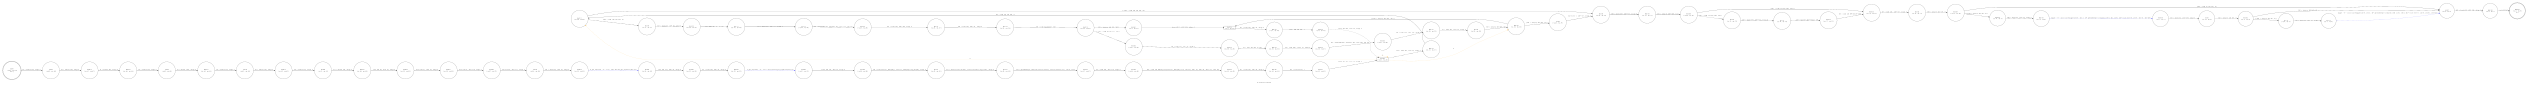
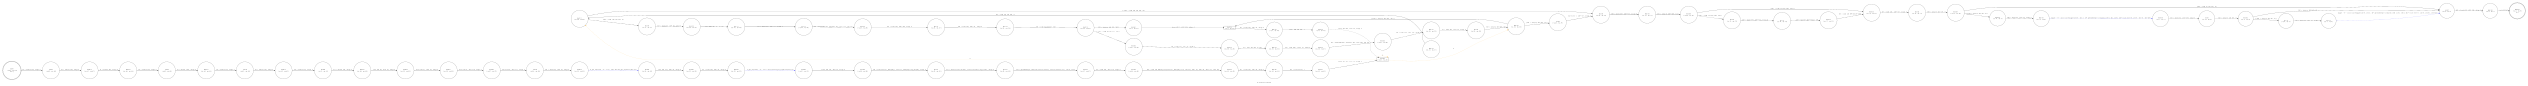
edge "N64109 (rp:42, ep:22)" -> "N64110 (rp:41, ep:21)": removed, label "%24 = load i32, i32* %9, align 4"
